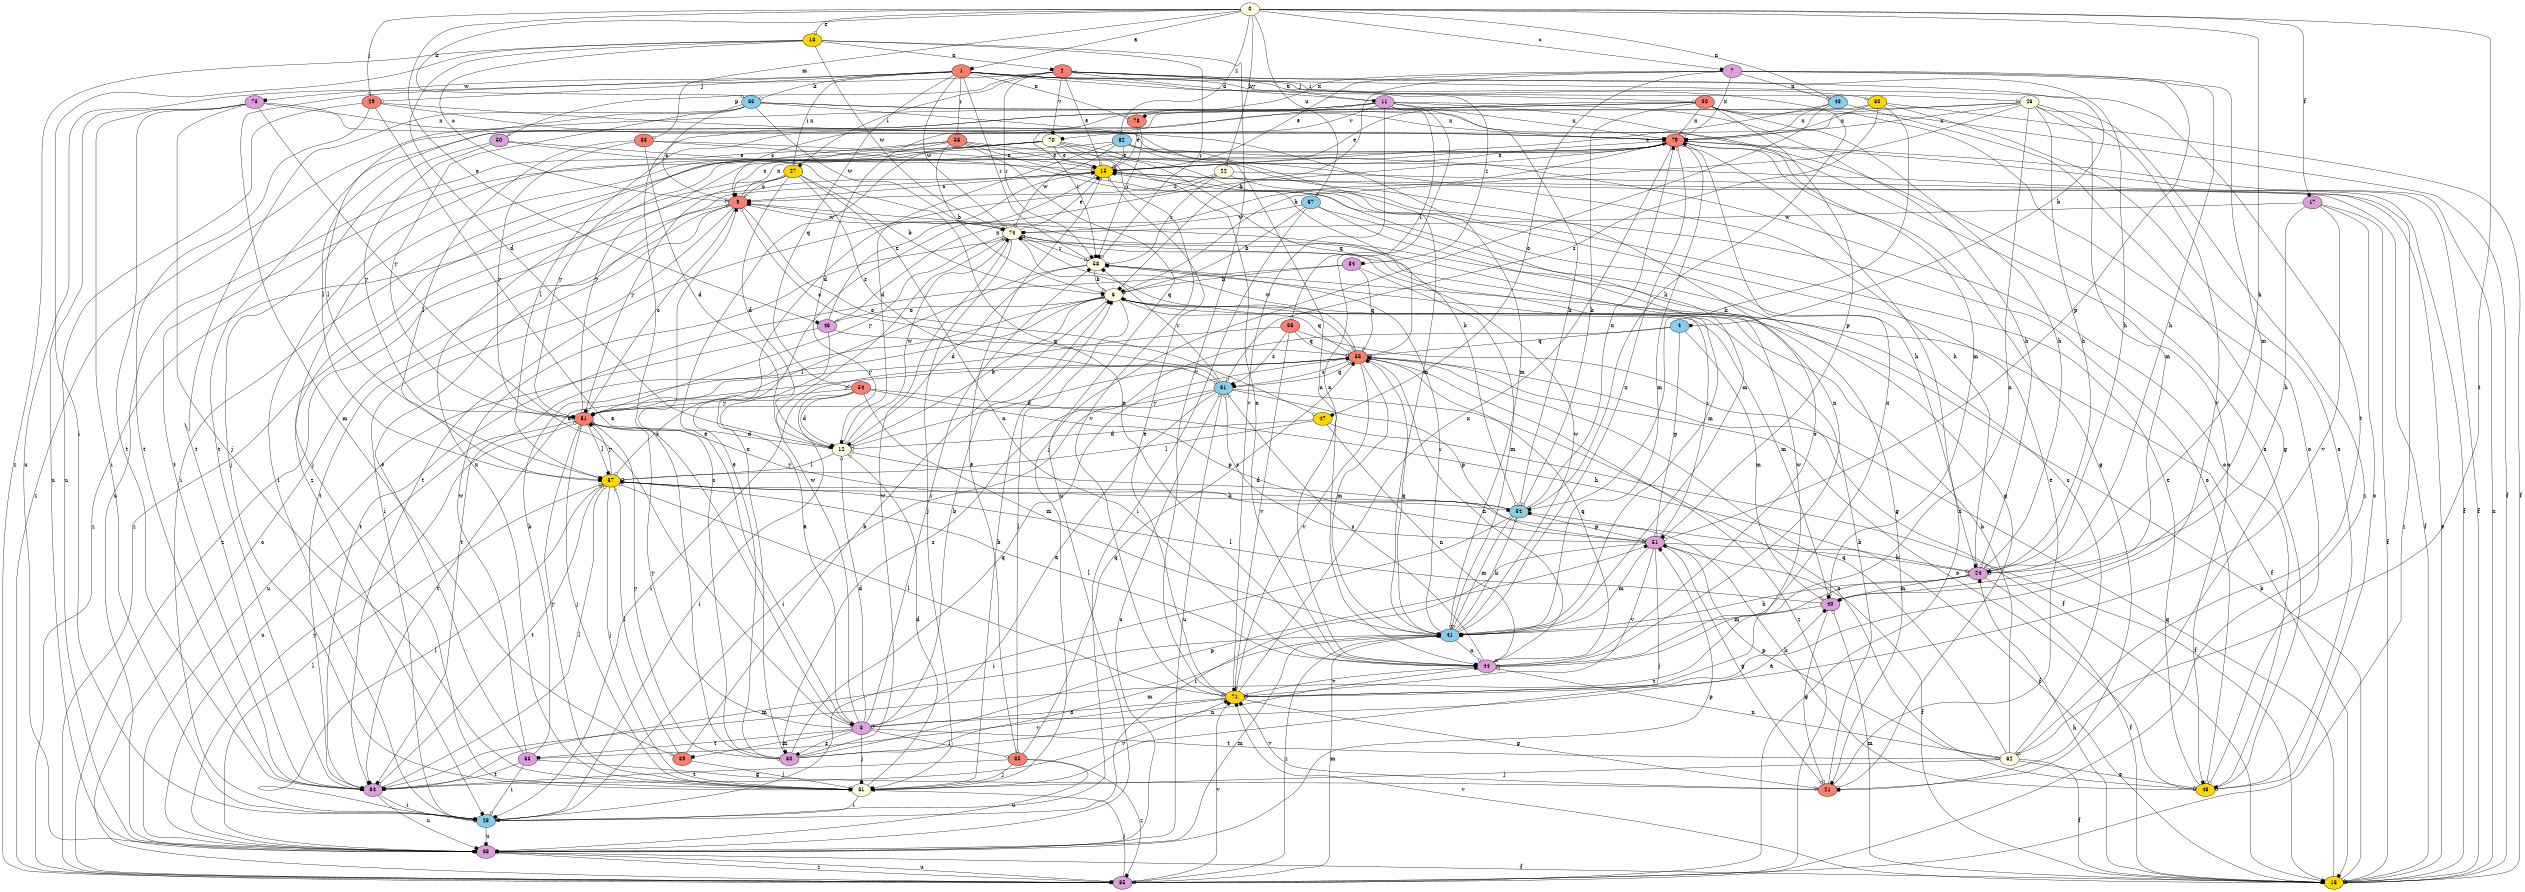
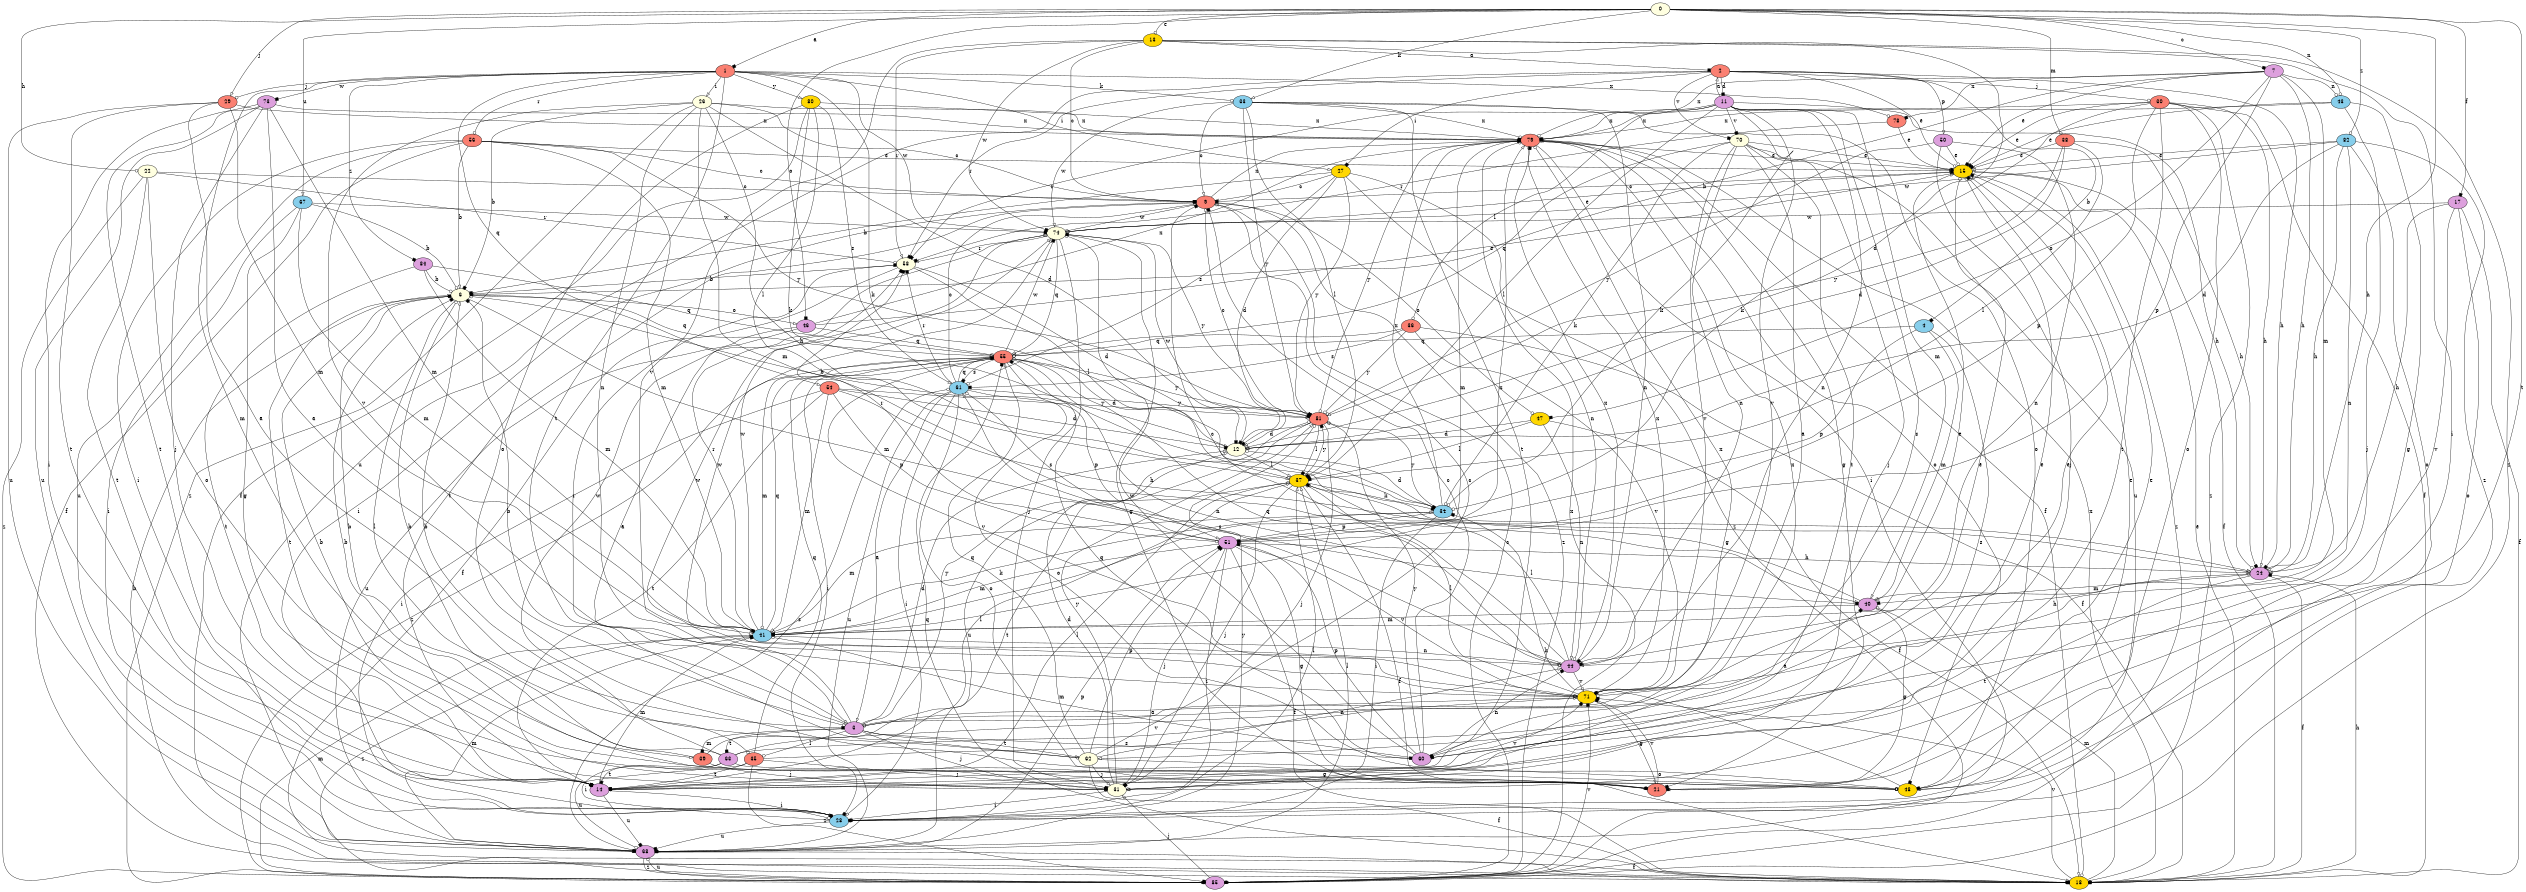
edge "1" -> "58": removed, label "r"
edge "11" -> "60": arrowhead odot -> box
edge "40" -> "37": label "l" -> "g"
node "64": label "64" -> "14"
